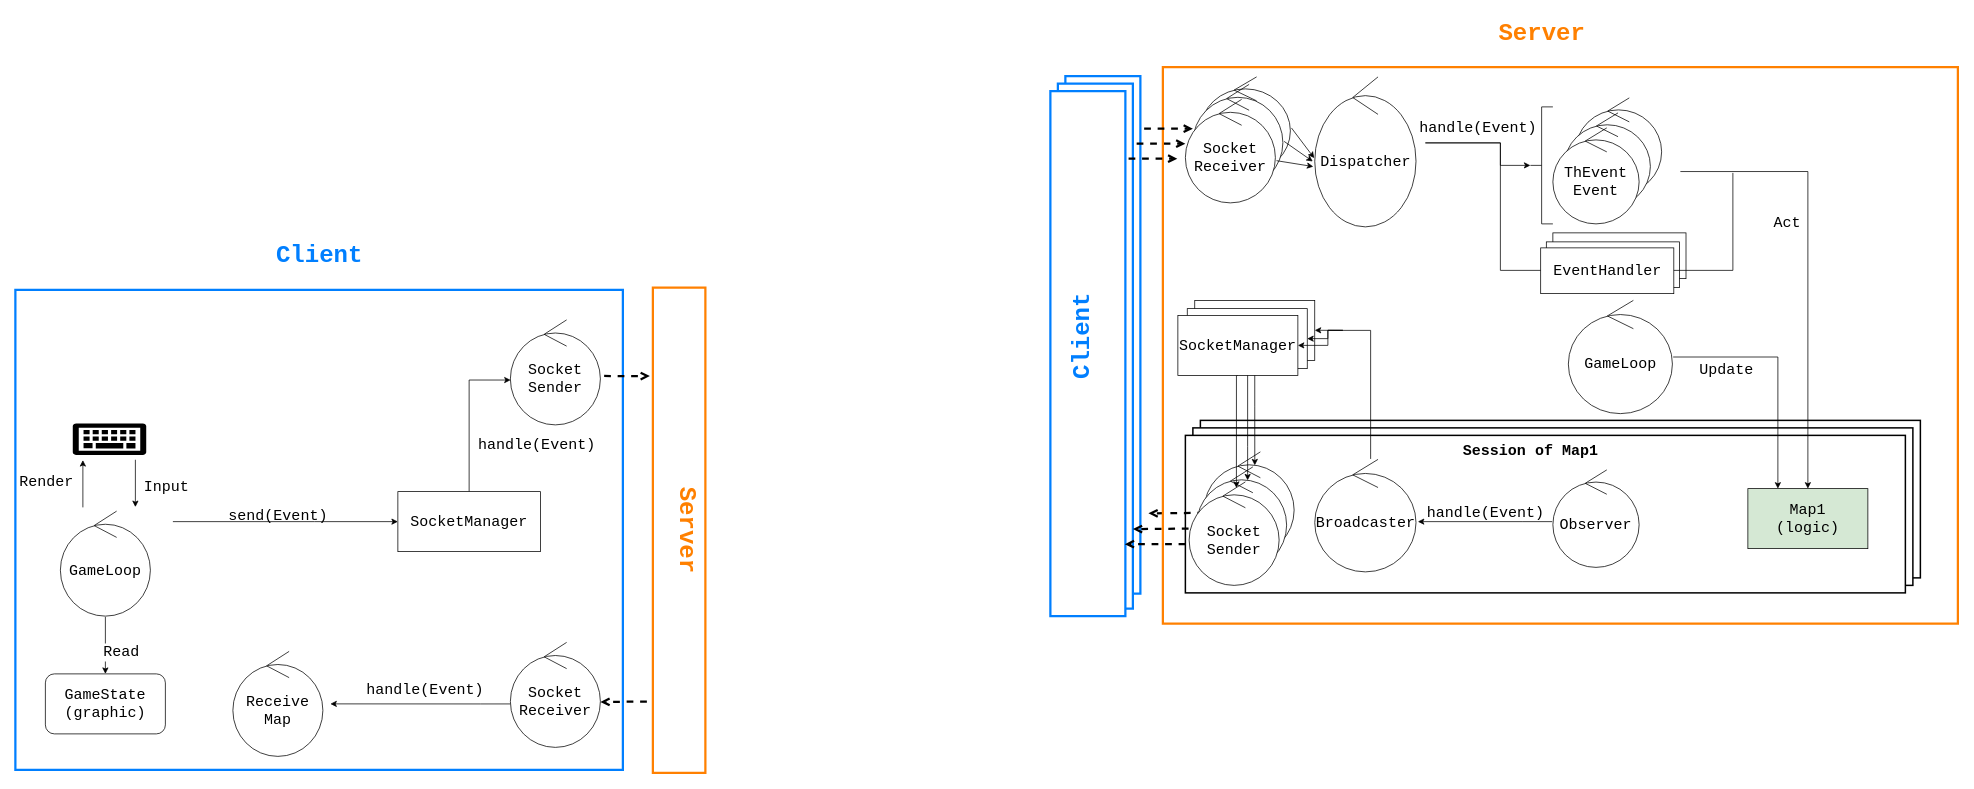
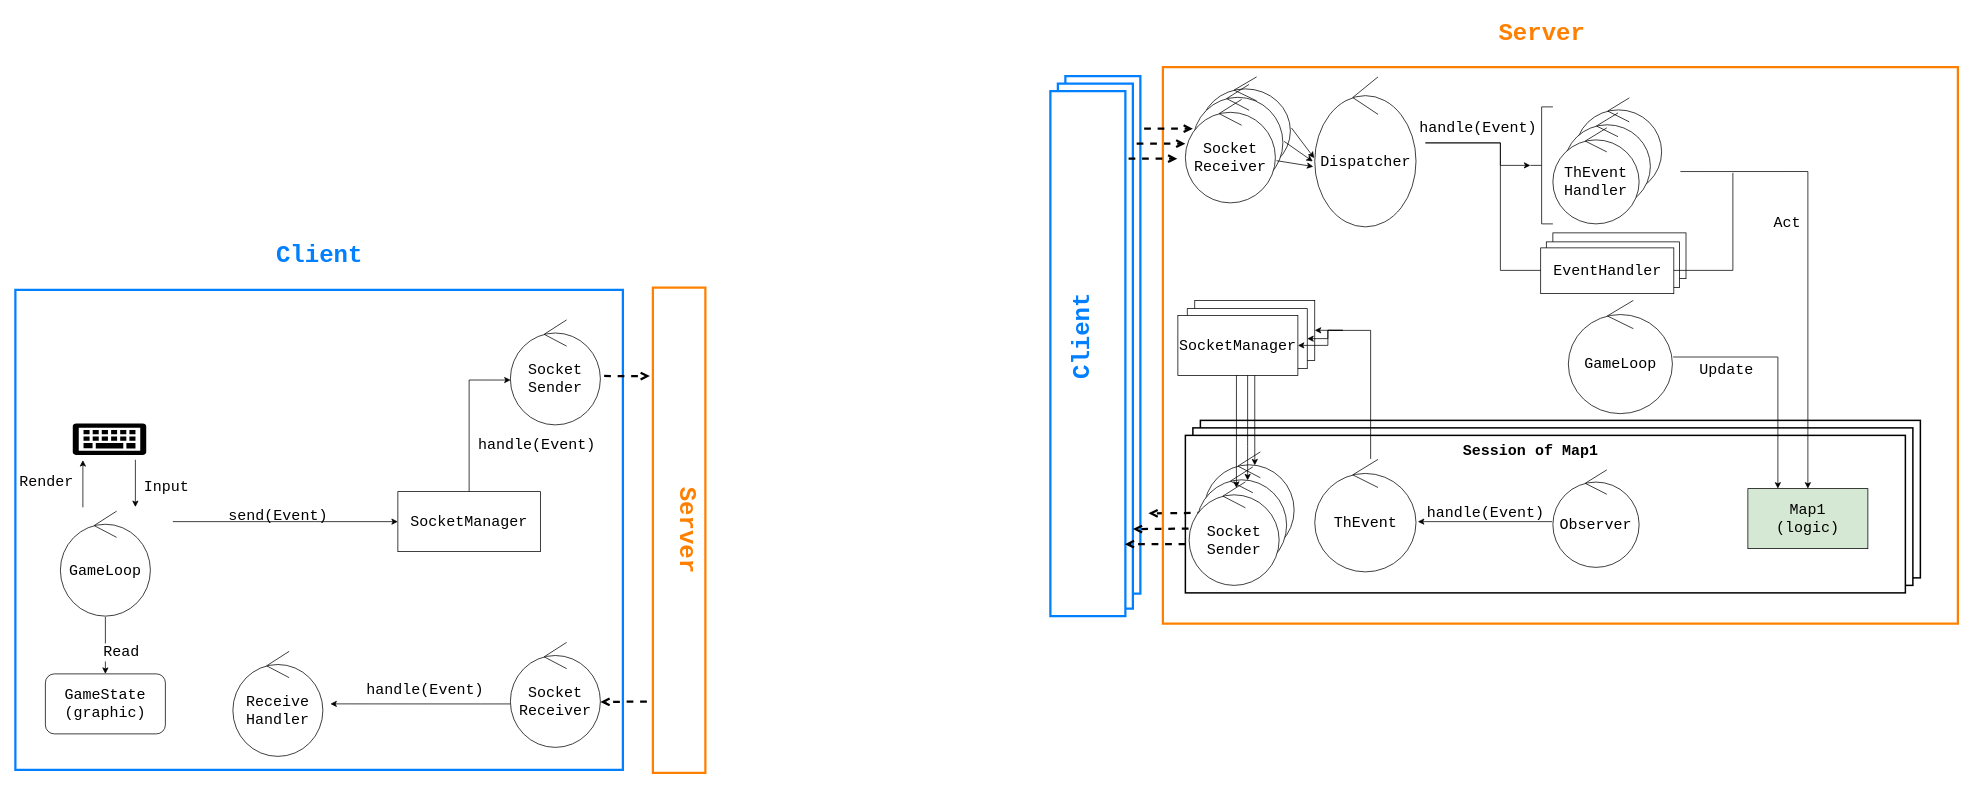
node "ThEvent Event": label "ThEvent Event" -> "ThEvent Handler"
node "Broadcaster": label "Broadcaster" -> "ThEvent"
node "Receive Map": label "Receive Map" -> "Receive Handler"
